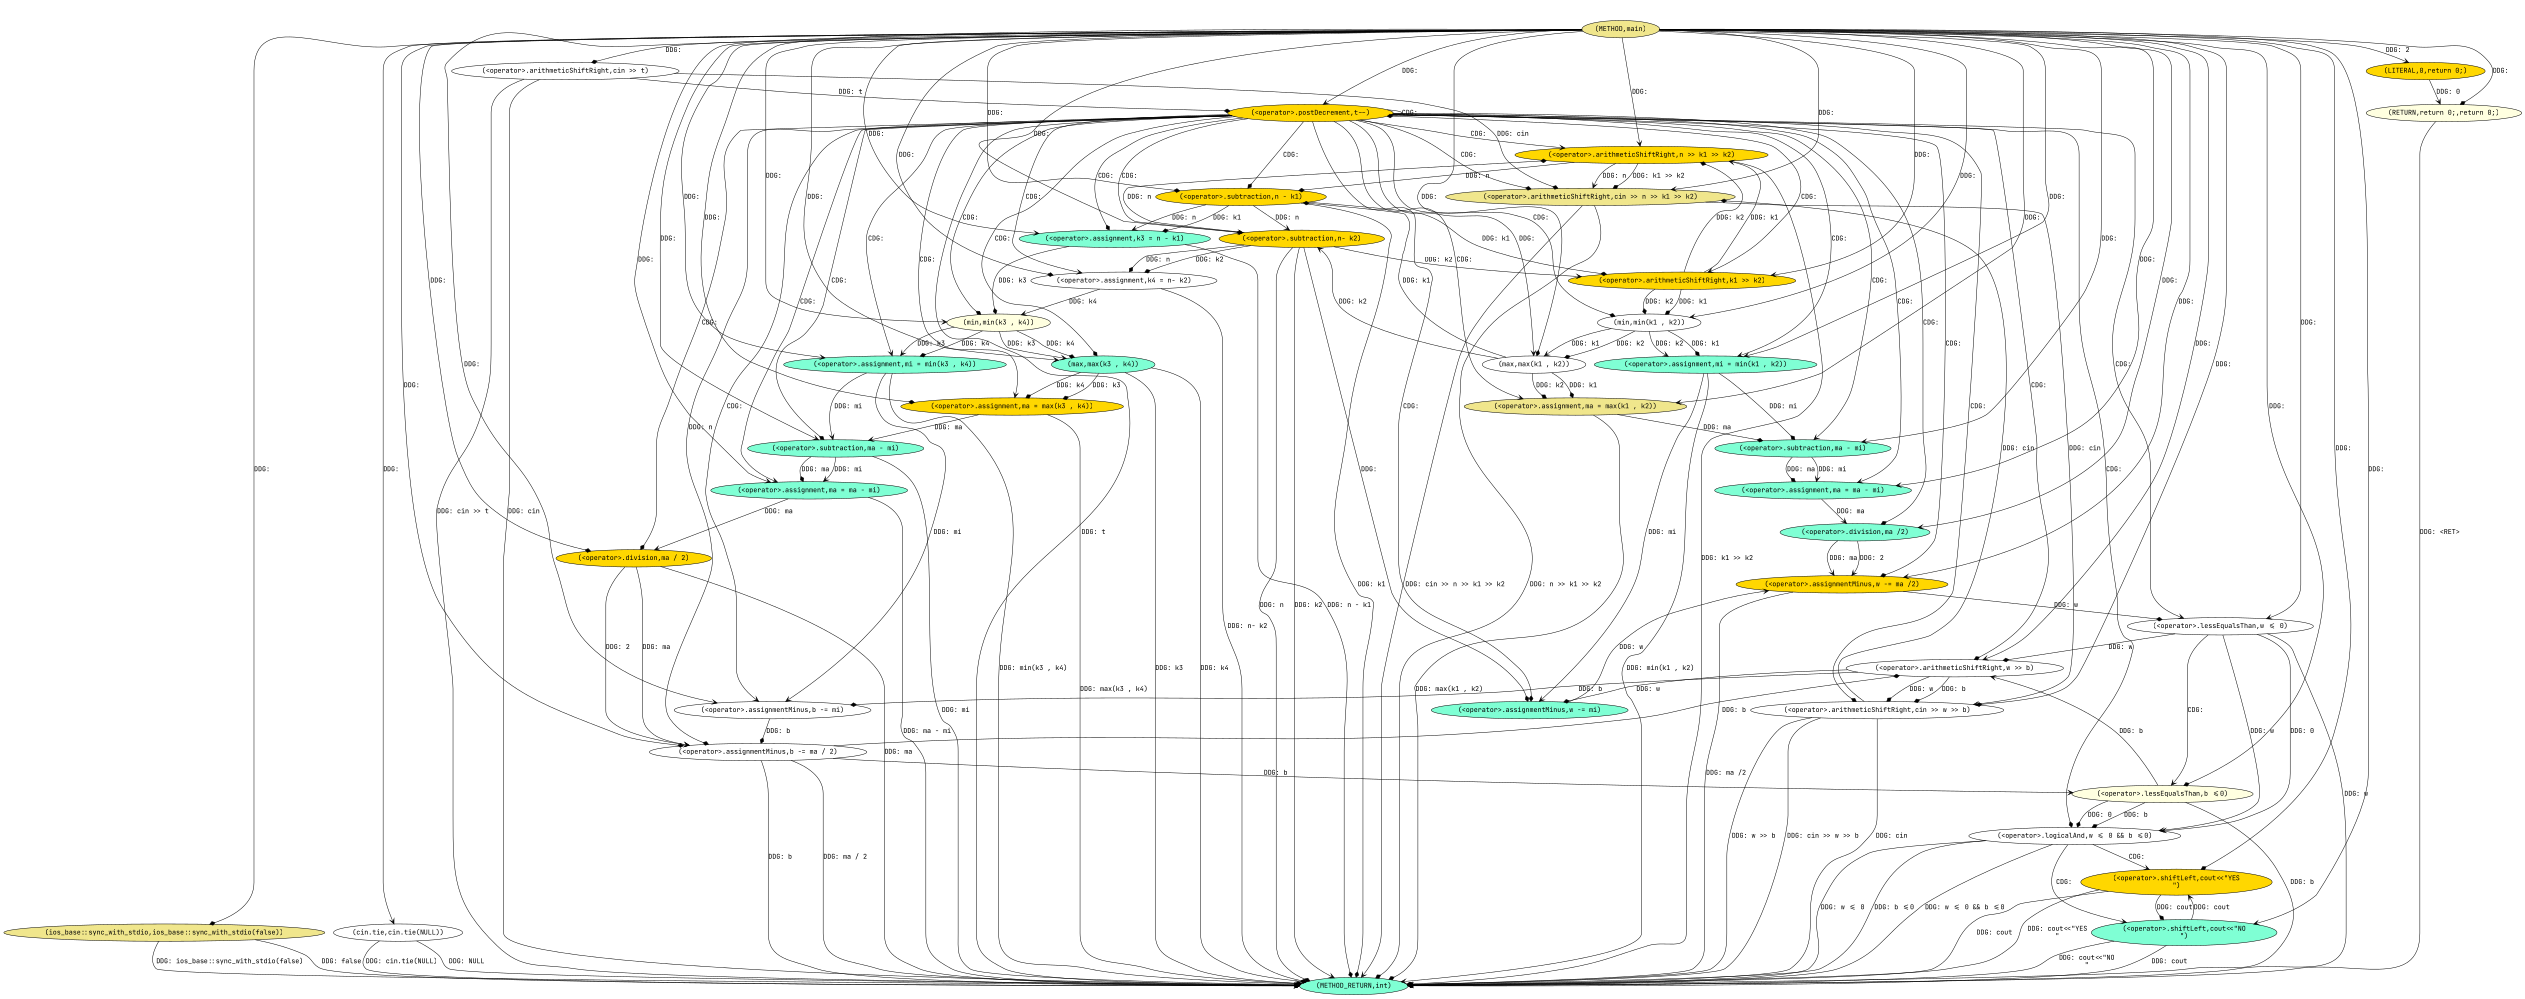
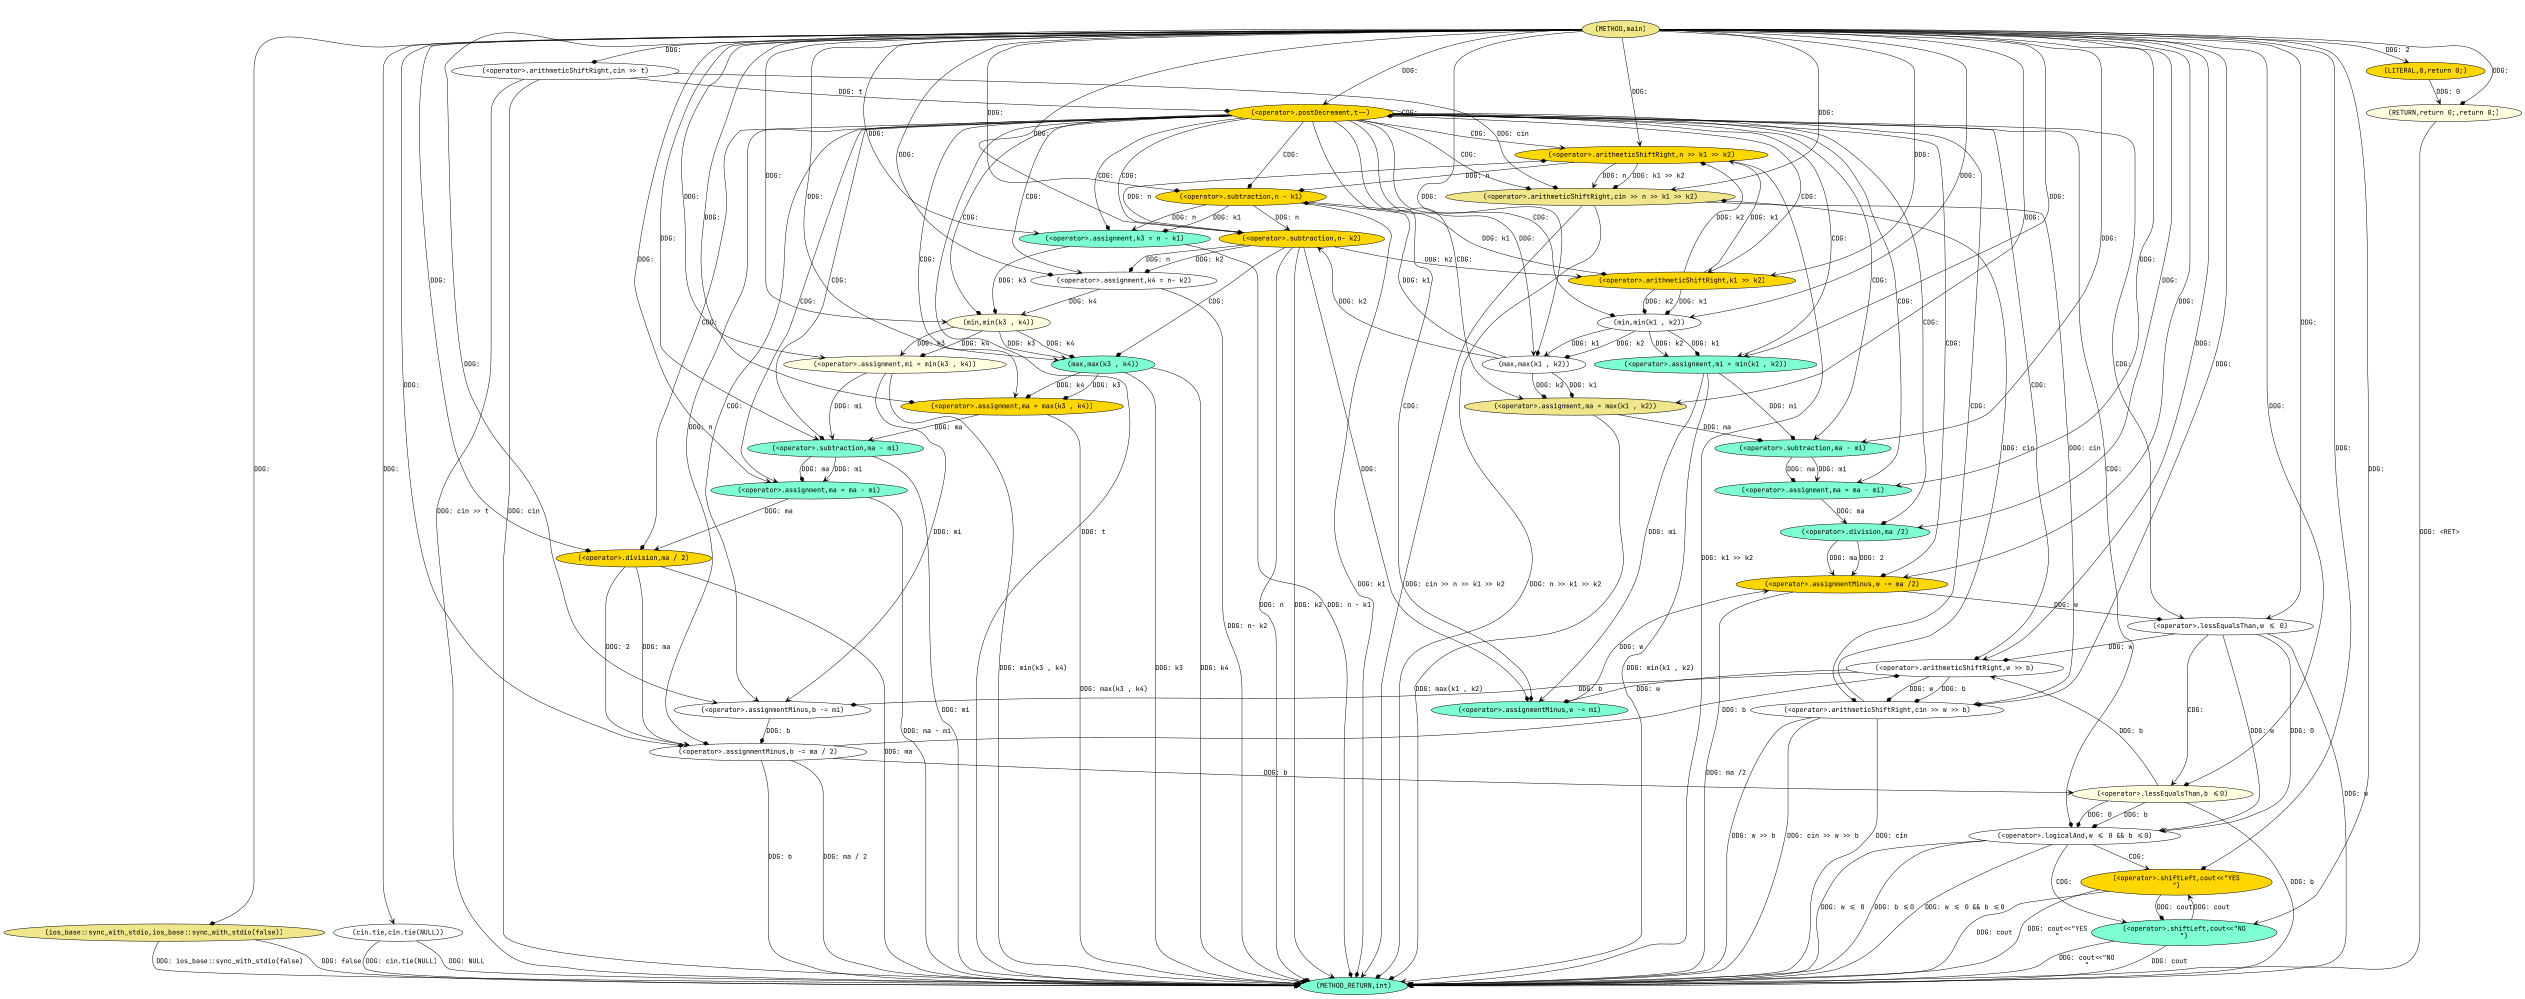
edge "(<operator>.postDecrement,t--)" -> "(<operator>.assignment,mi = min(k3 , k4))": removed, label "CDG:"
edge "(<operator>.postDecrement,t--)" -> "(max,max(k3 , k4))": now "(<operator>.subtraction,n- k2)" -> "(max,max(k3 , k4))"
node "(<operator>.assignment,mi = min(k3 , k4))": fillcolor aquamarine -> lightyellow
